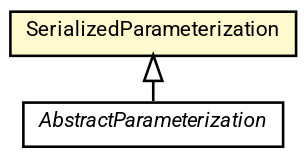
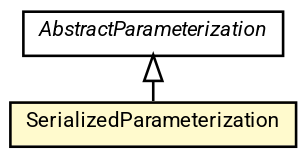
edge "AbstractParameterization" -> "SerializedParameterization": reversed
